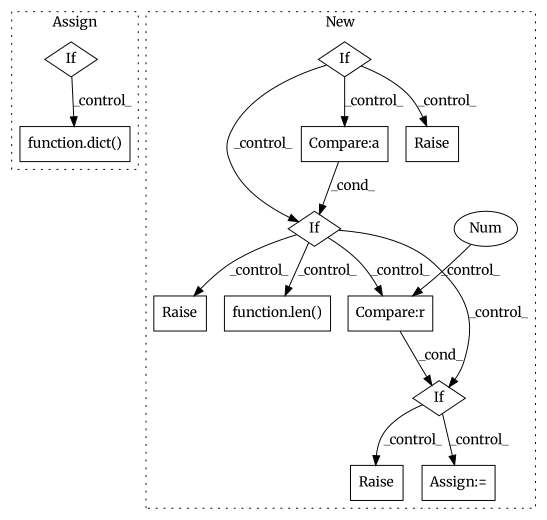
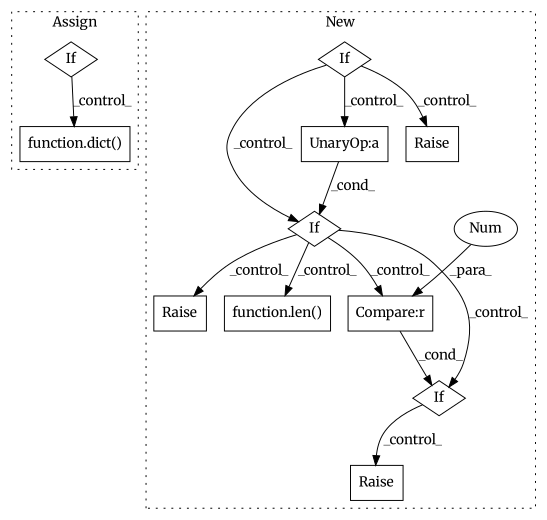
node "Compare:a": label "Compare:a" -> "UnaryOp:a"
edge "Num" -> "Compare:r": label "_control_" -> "_para_"
node "Assign:=": removed
